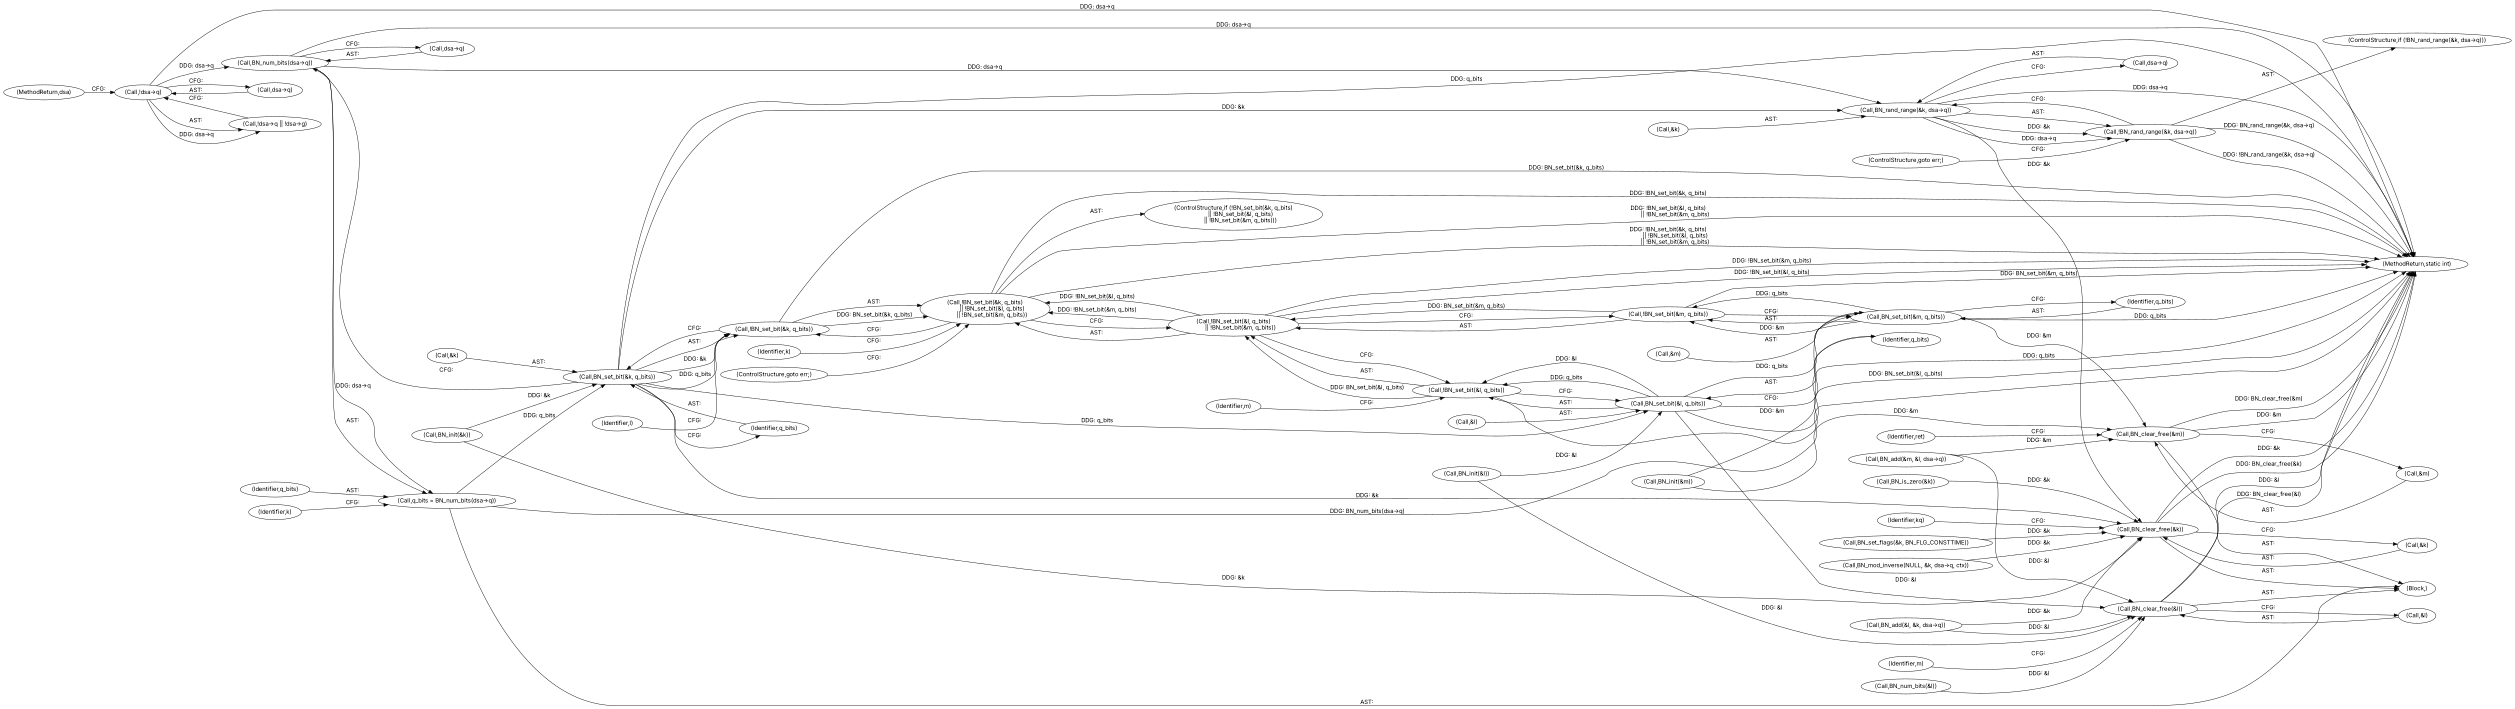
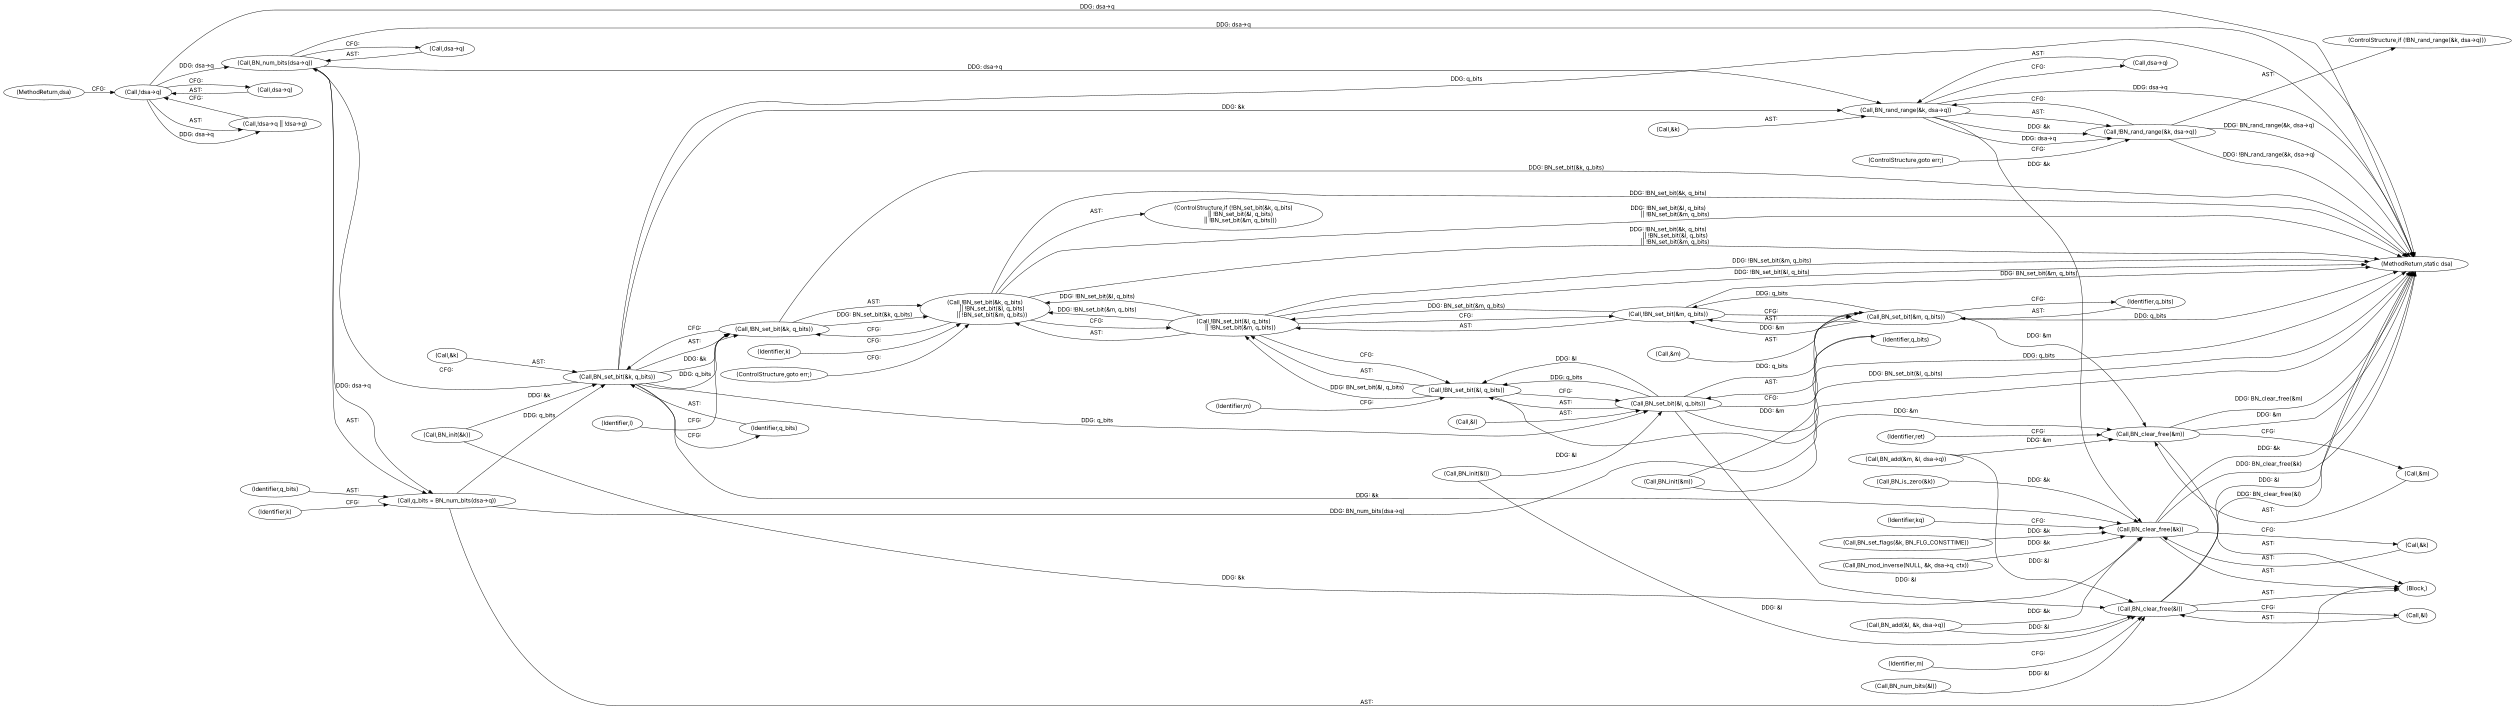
node "(MethodReturn,static int)": label "(MethodReturn,static int)" -> "(MethodReturn,static dsa)"
